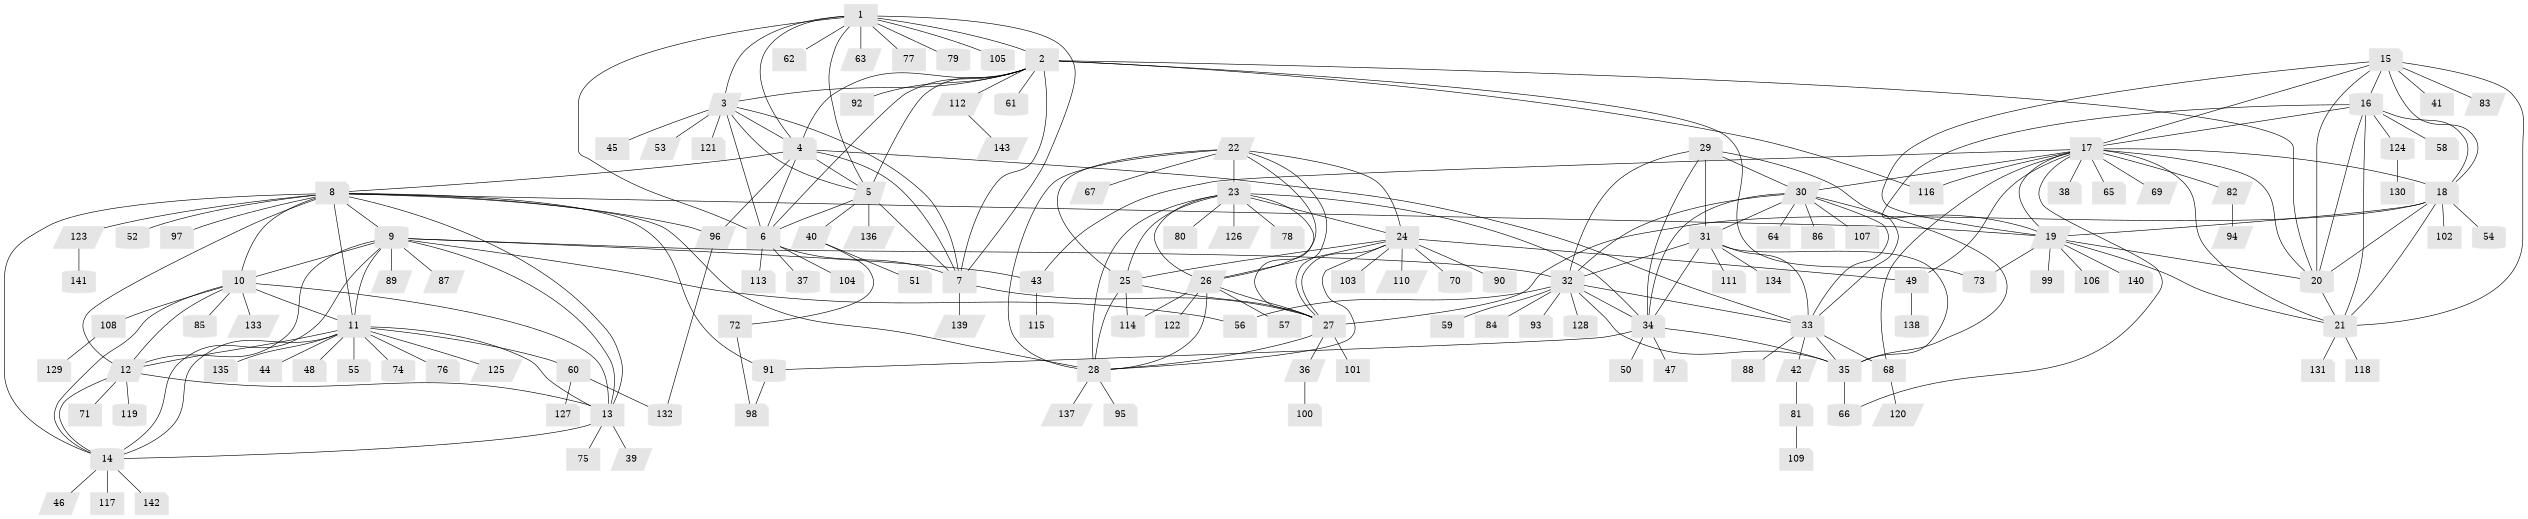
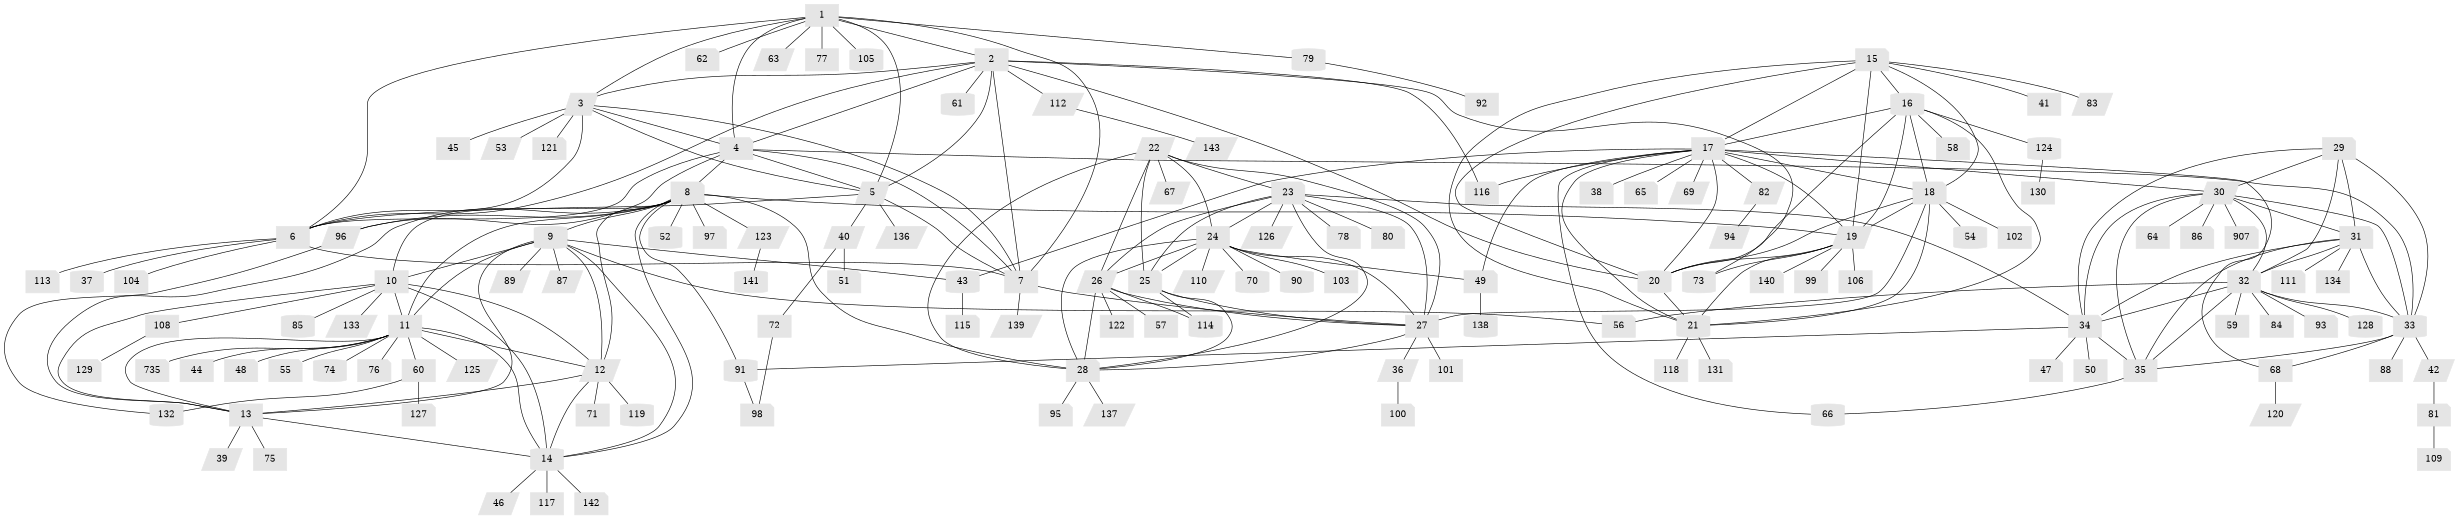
edge "2" -- "92": now "79" -- "92"
node "107": label "107" -> "907"
edge "9" -- "32": removed
node "135": label "135" -> "735"
